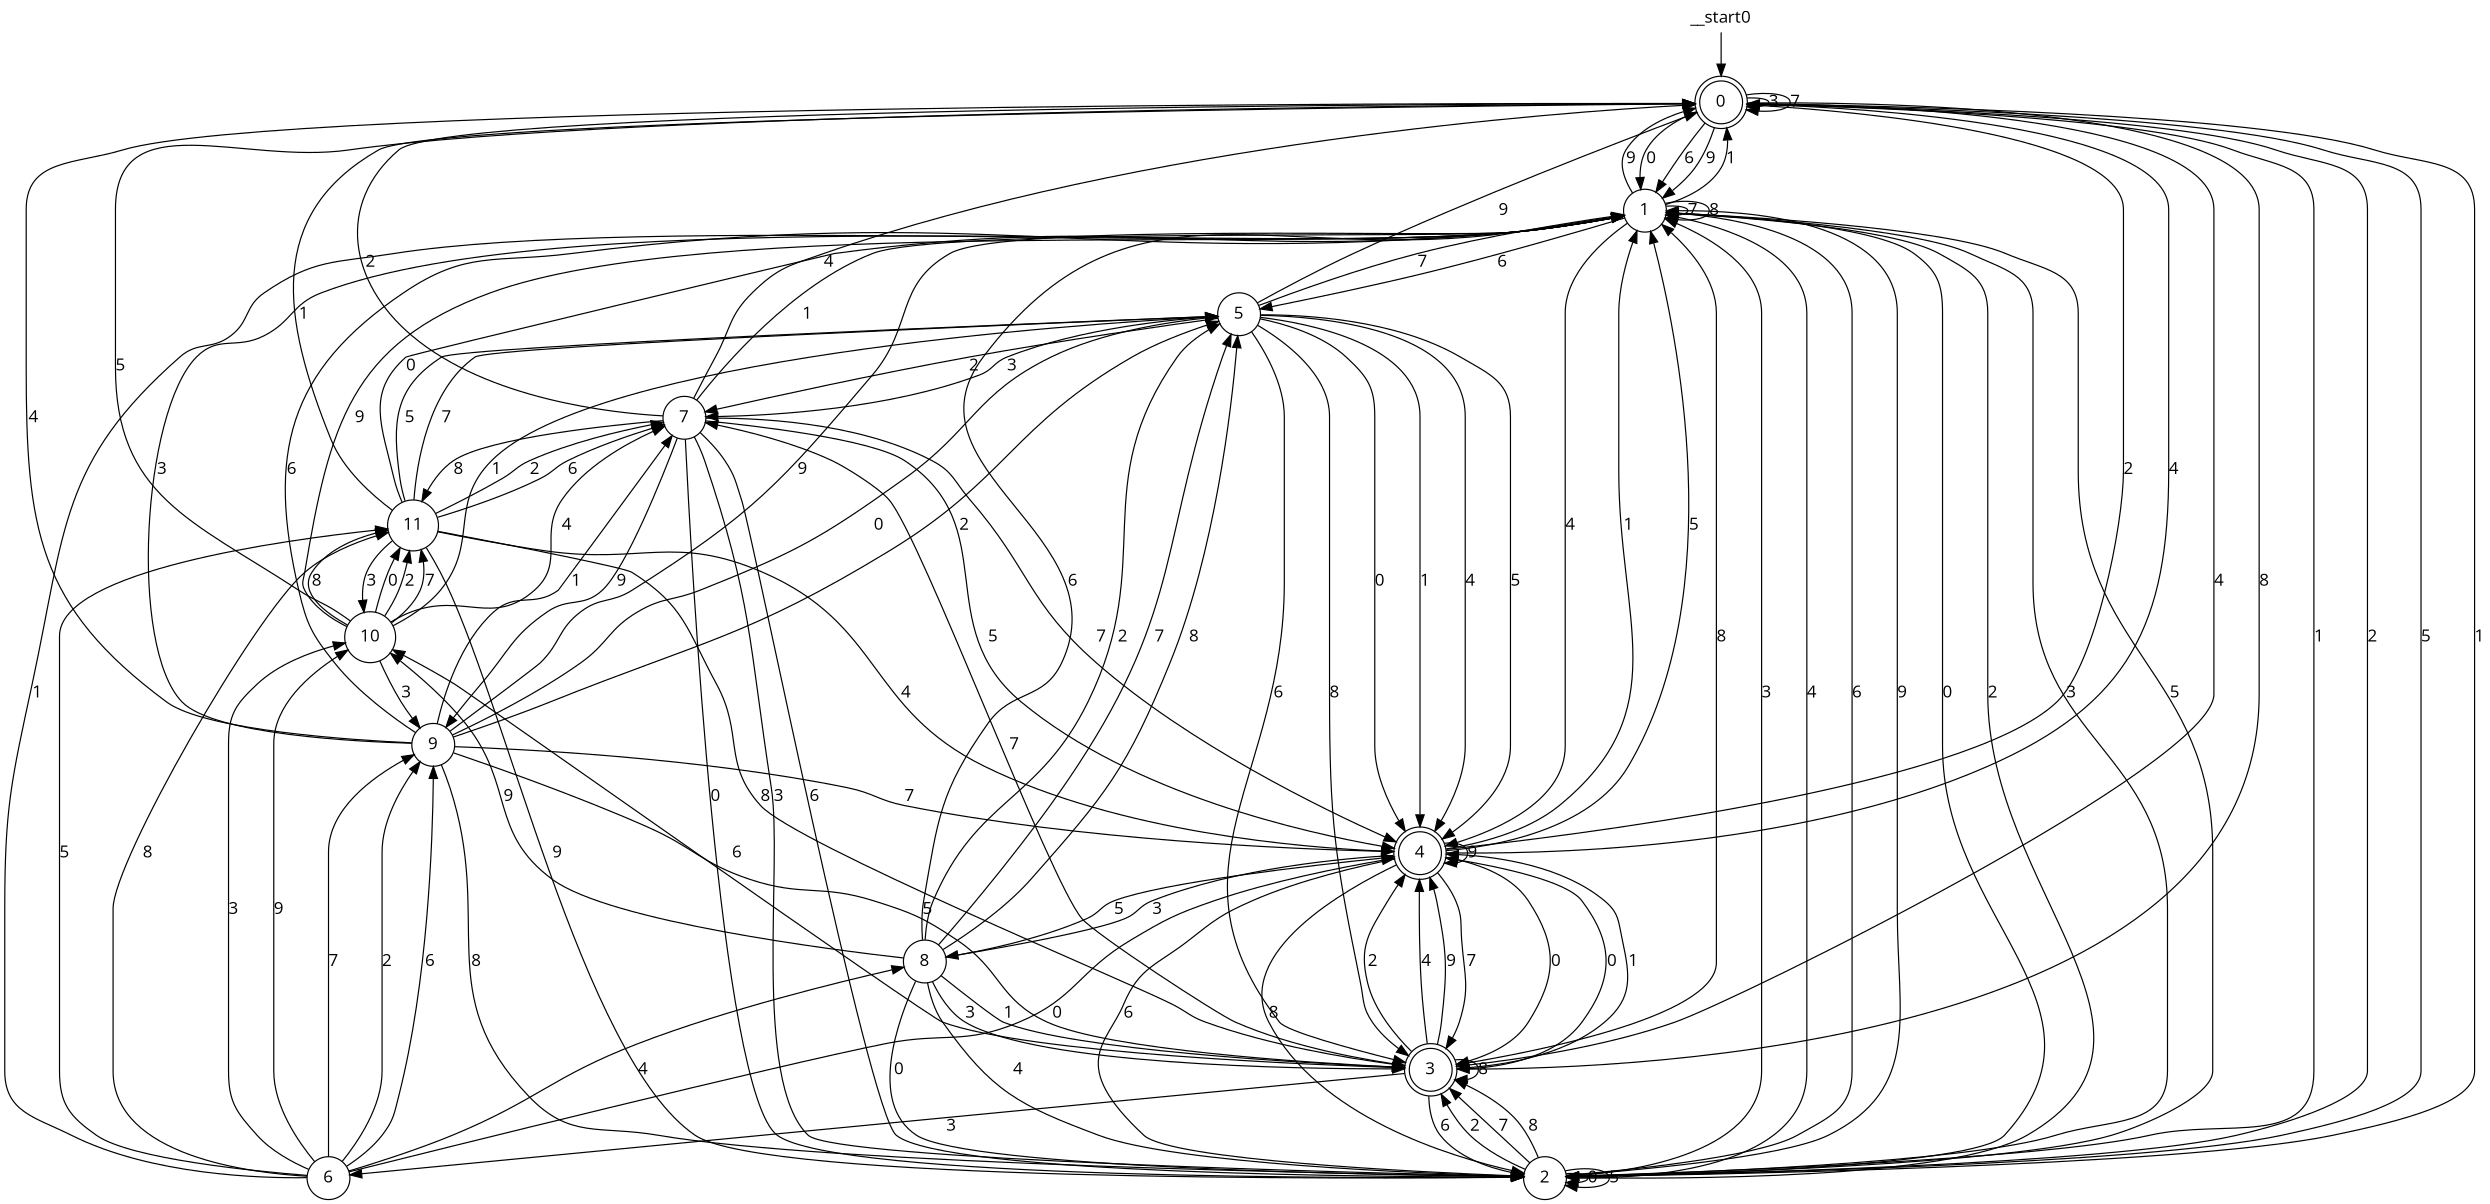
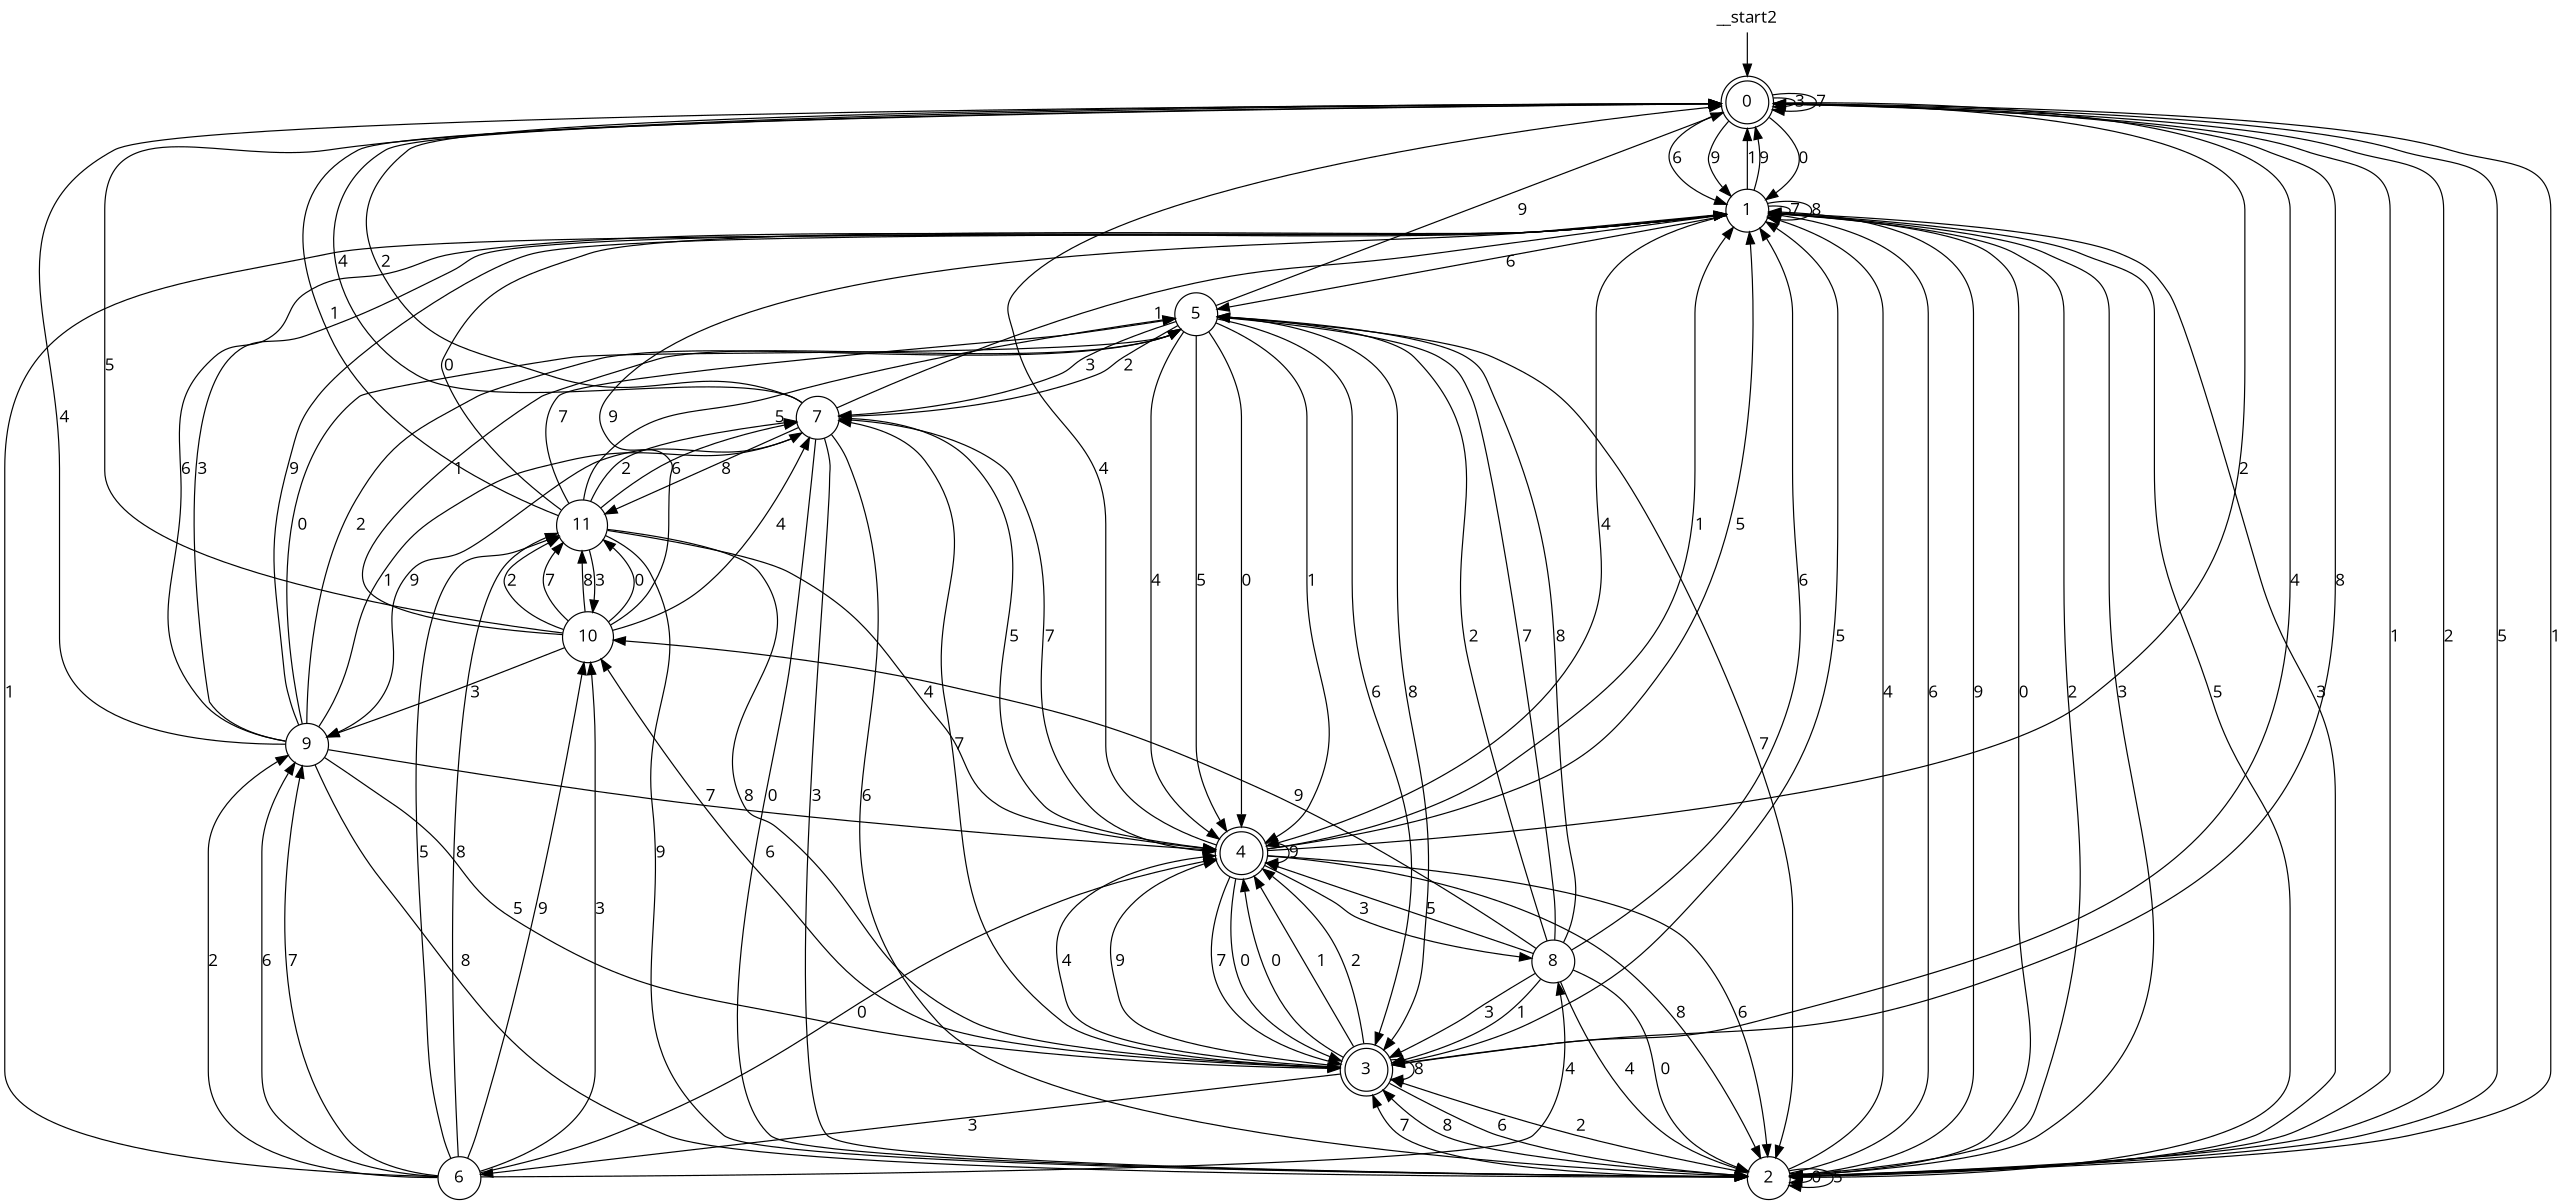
node "__start0": label "__start0" -> "__start2"
edge "5" -> "1": now "5" -> "2"
edge "3" -> "1": label "8" -> "5"
